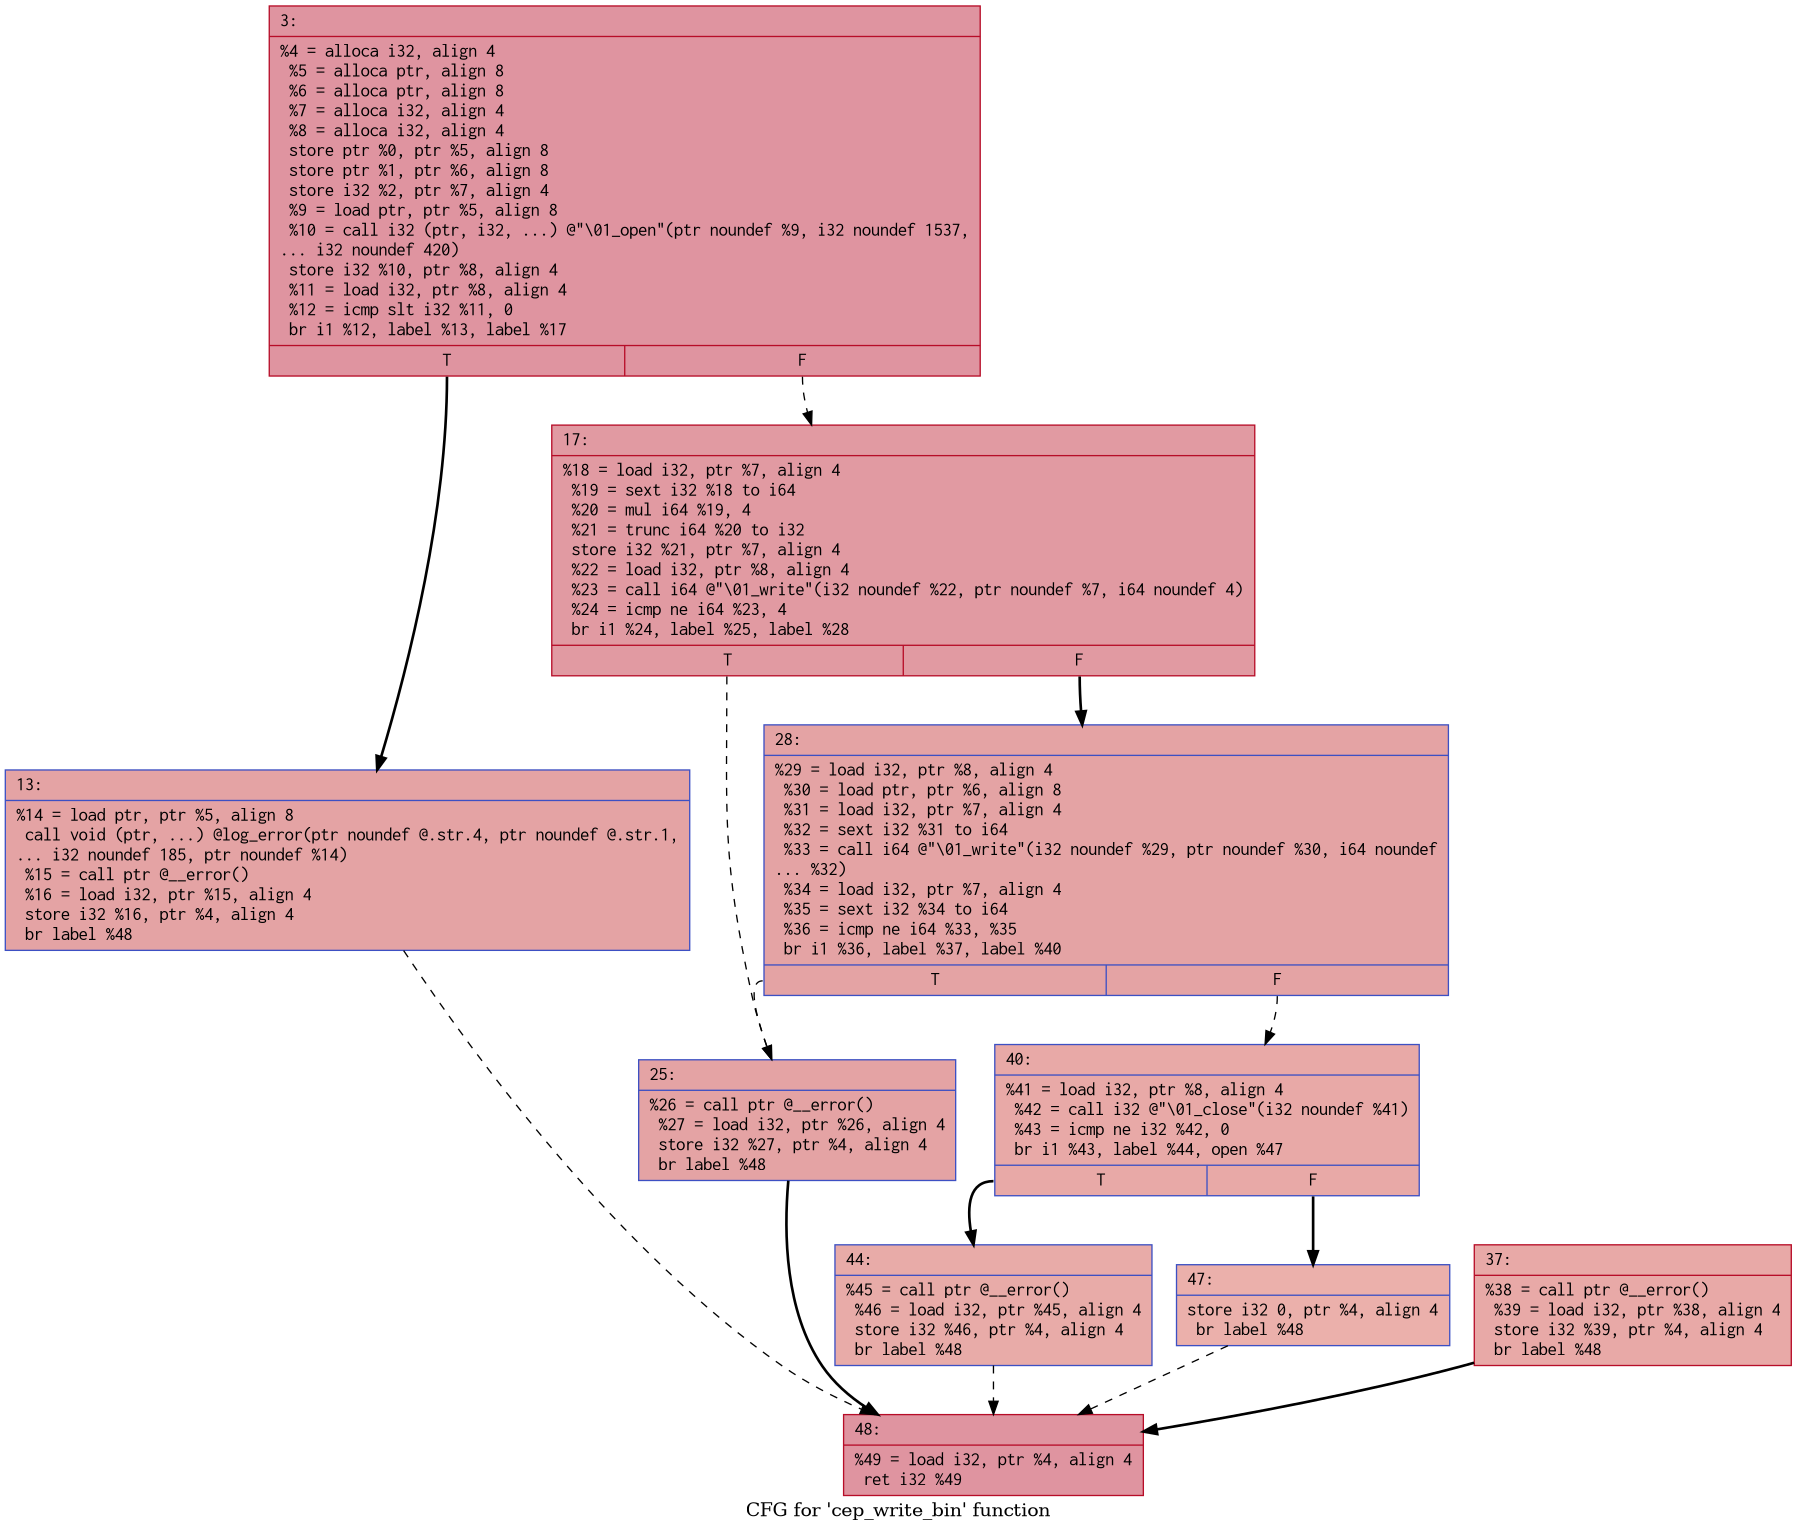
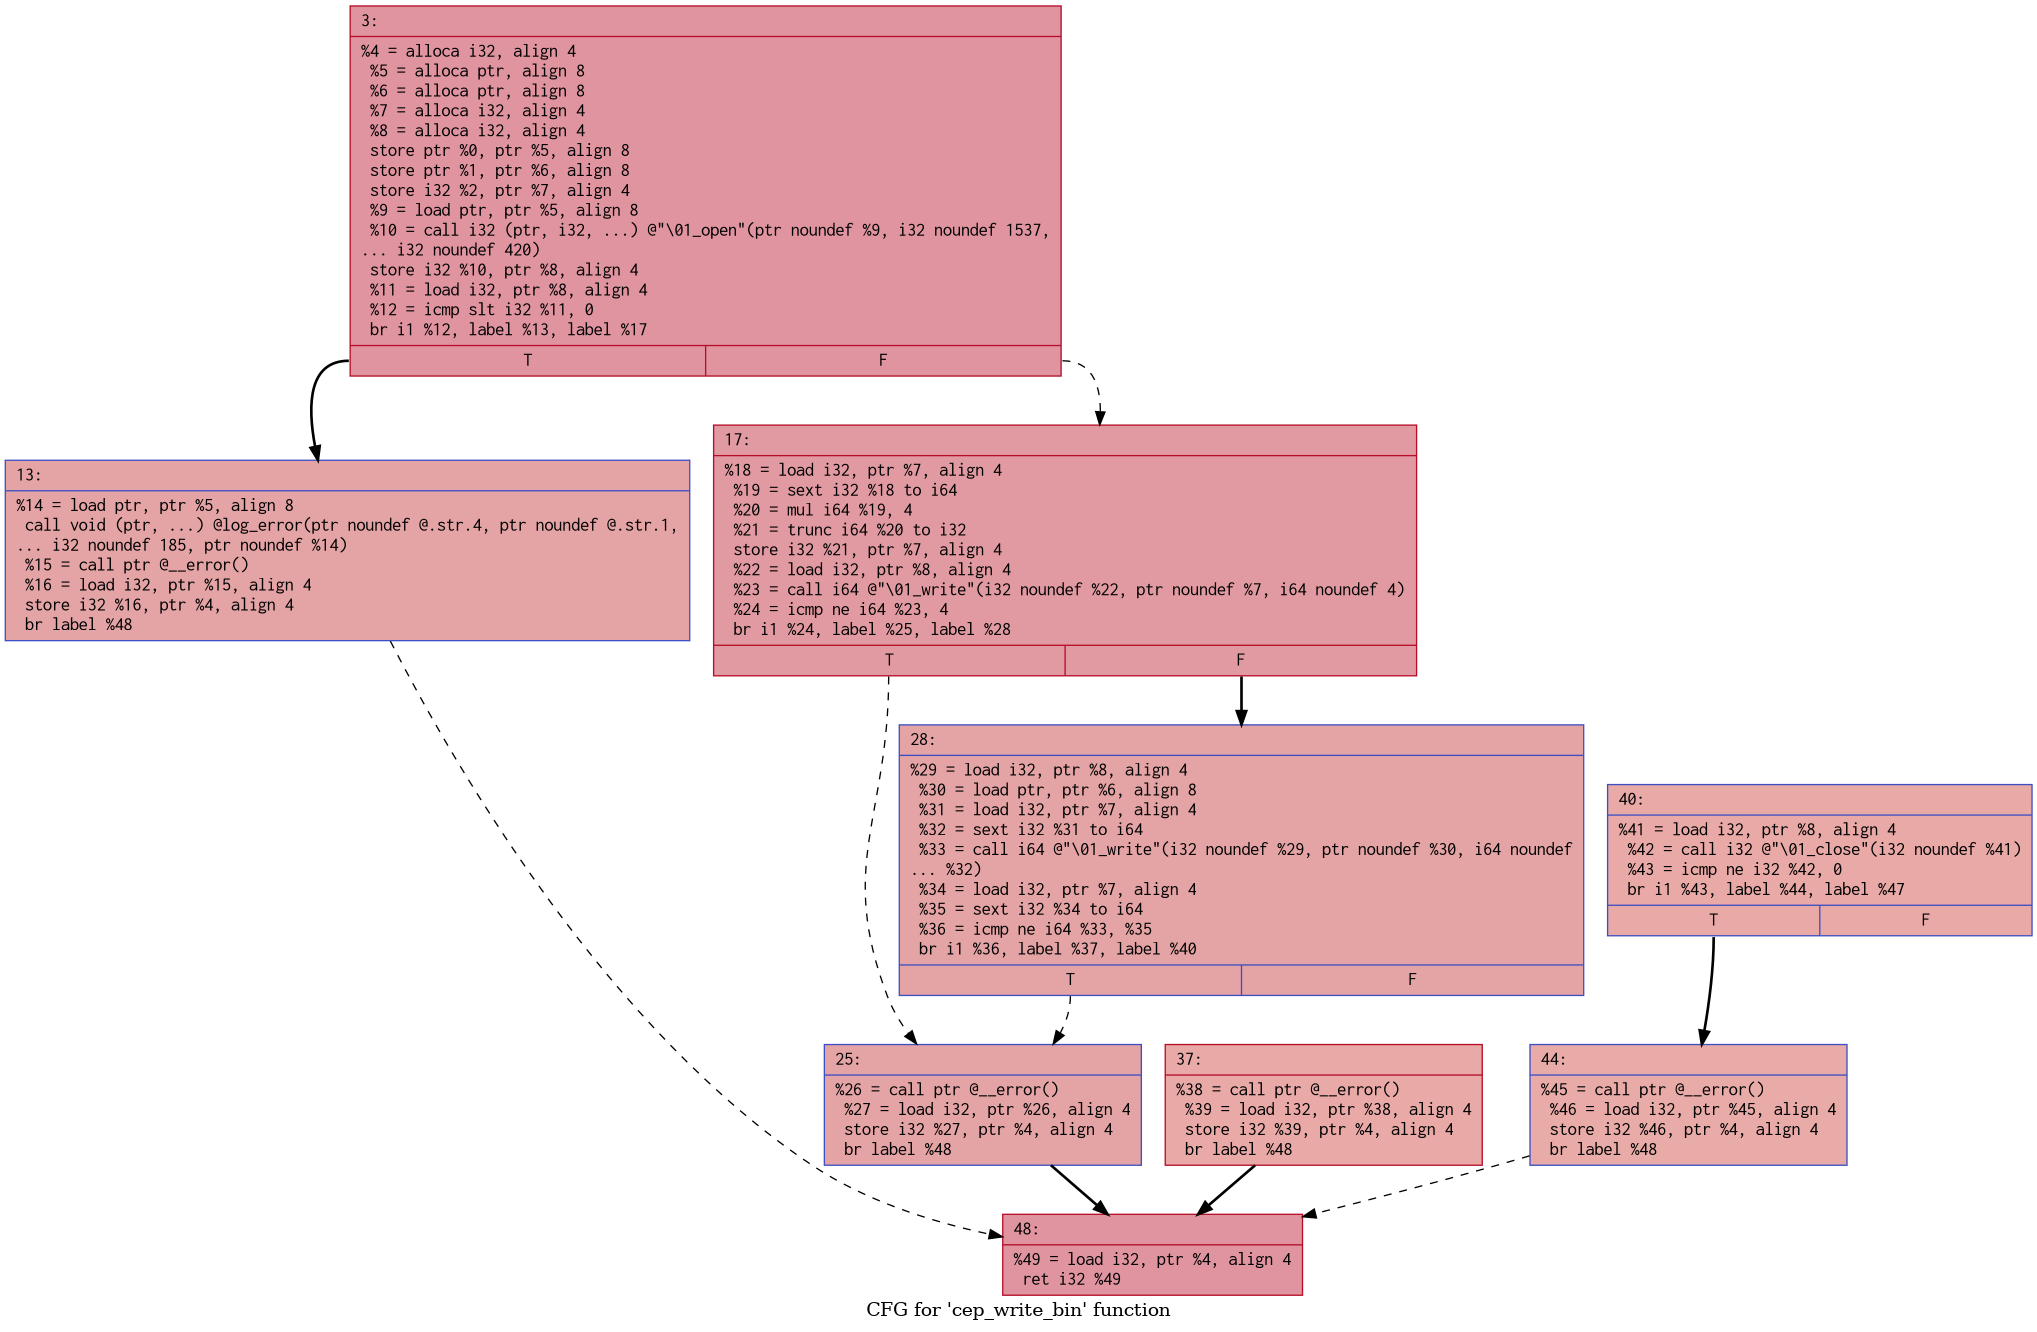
edge "28:" -> "40:": removed
node "40:": text "br i1 %43, label %44, open %47" -> "br i1 %43, label %44, label %47"
node "47:": removed
